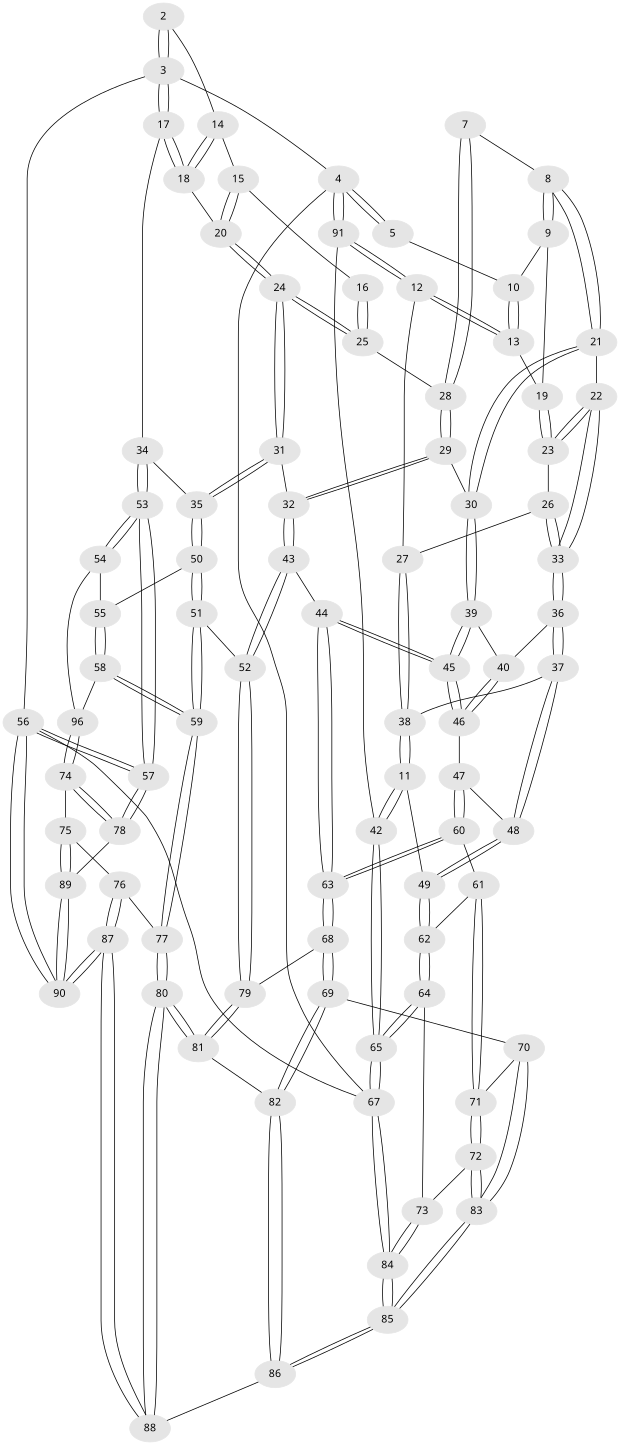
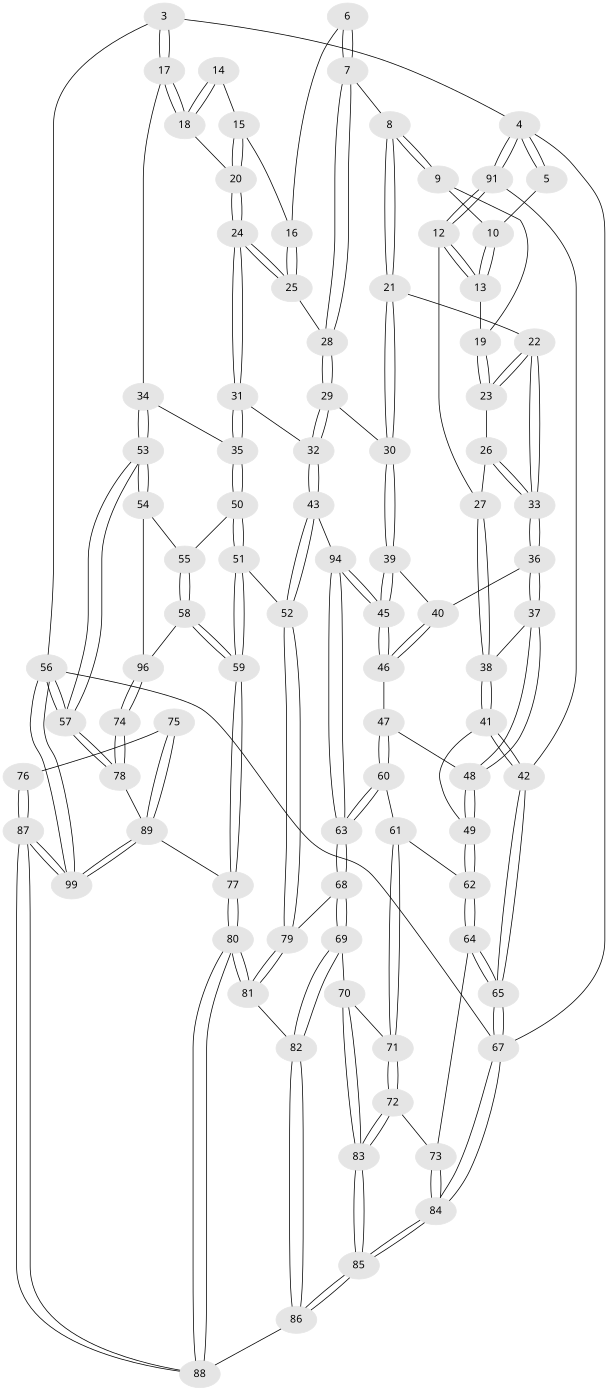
node "2": removed
node "6": added
node "44": label "44" -> "94"
node "11": label "11" -> "41"
edge "74" -- "75": removed
edge "76" -- "77": now "89" -- "77"
node "90": label "90" -> "99"
